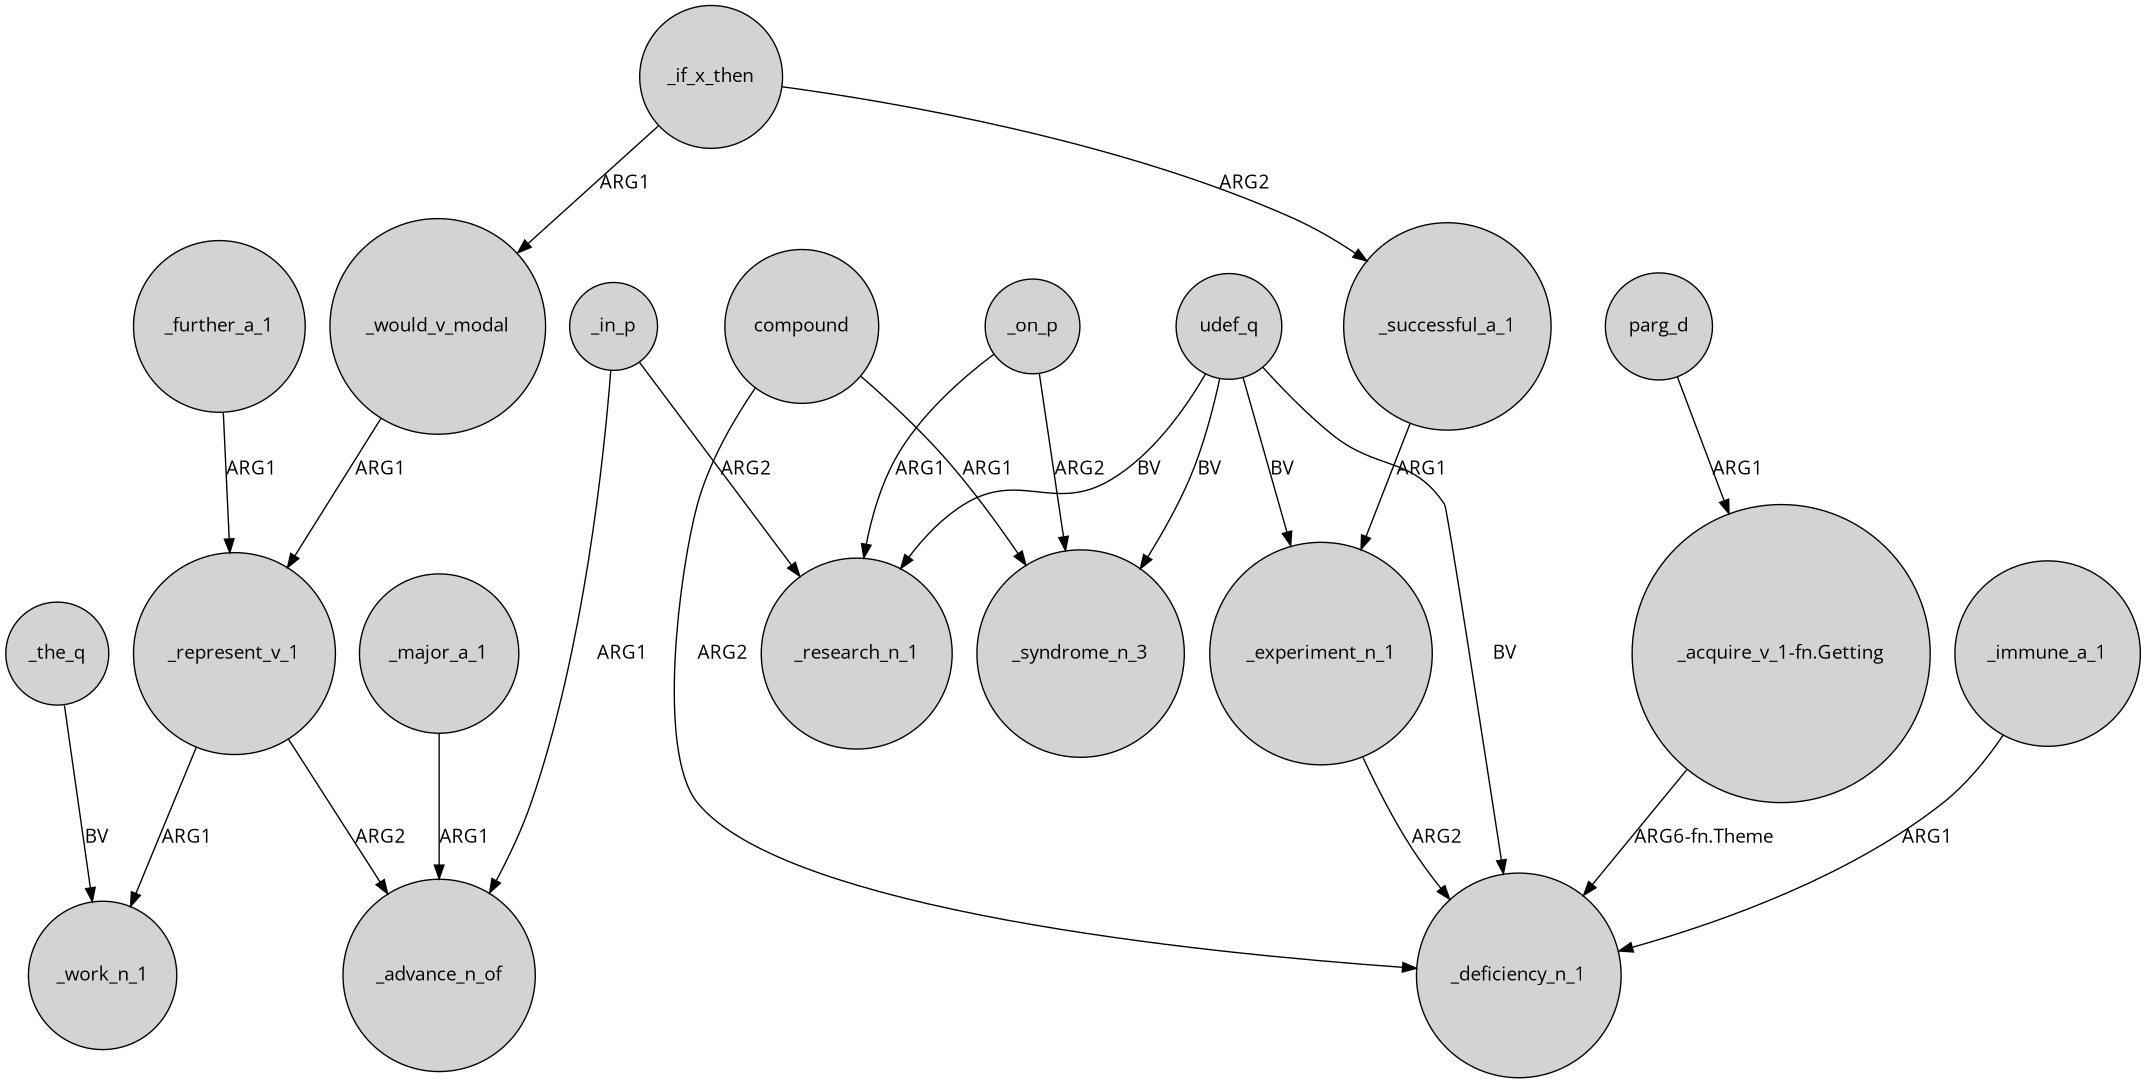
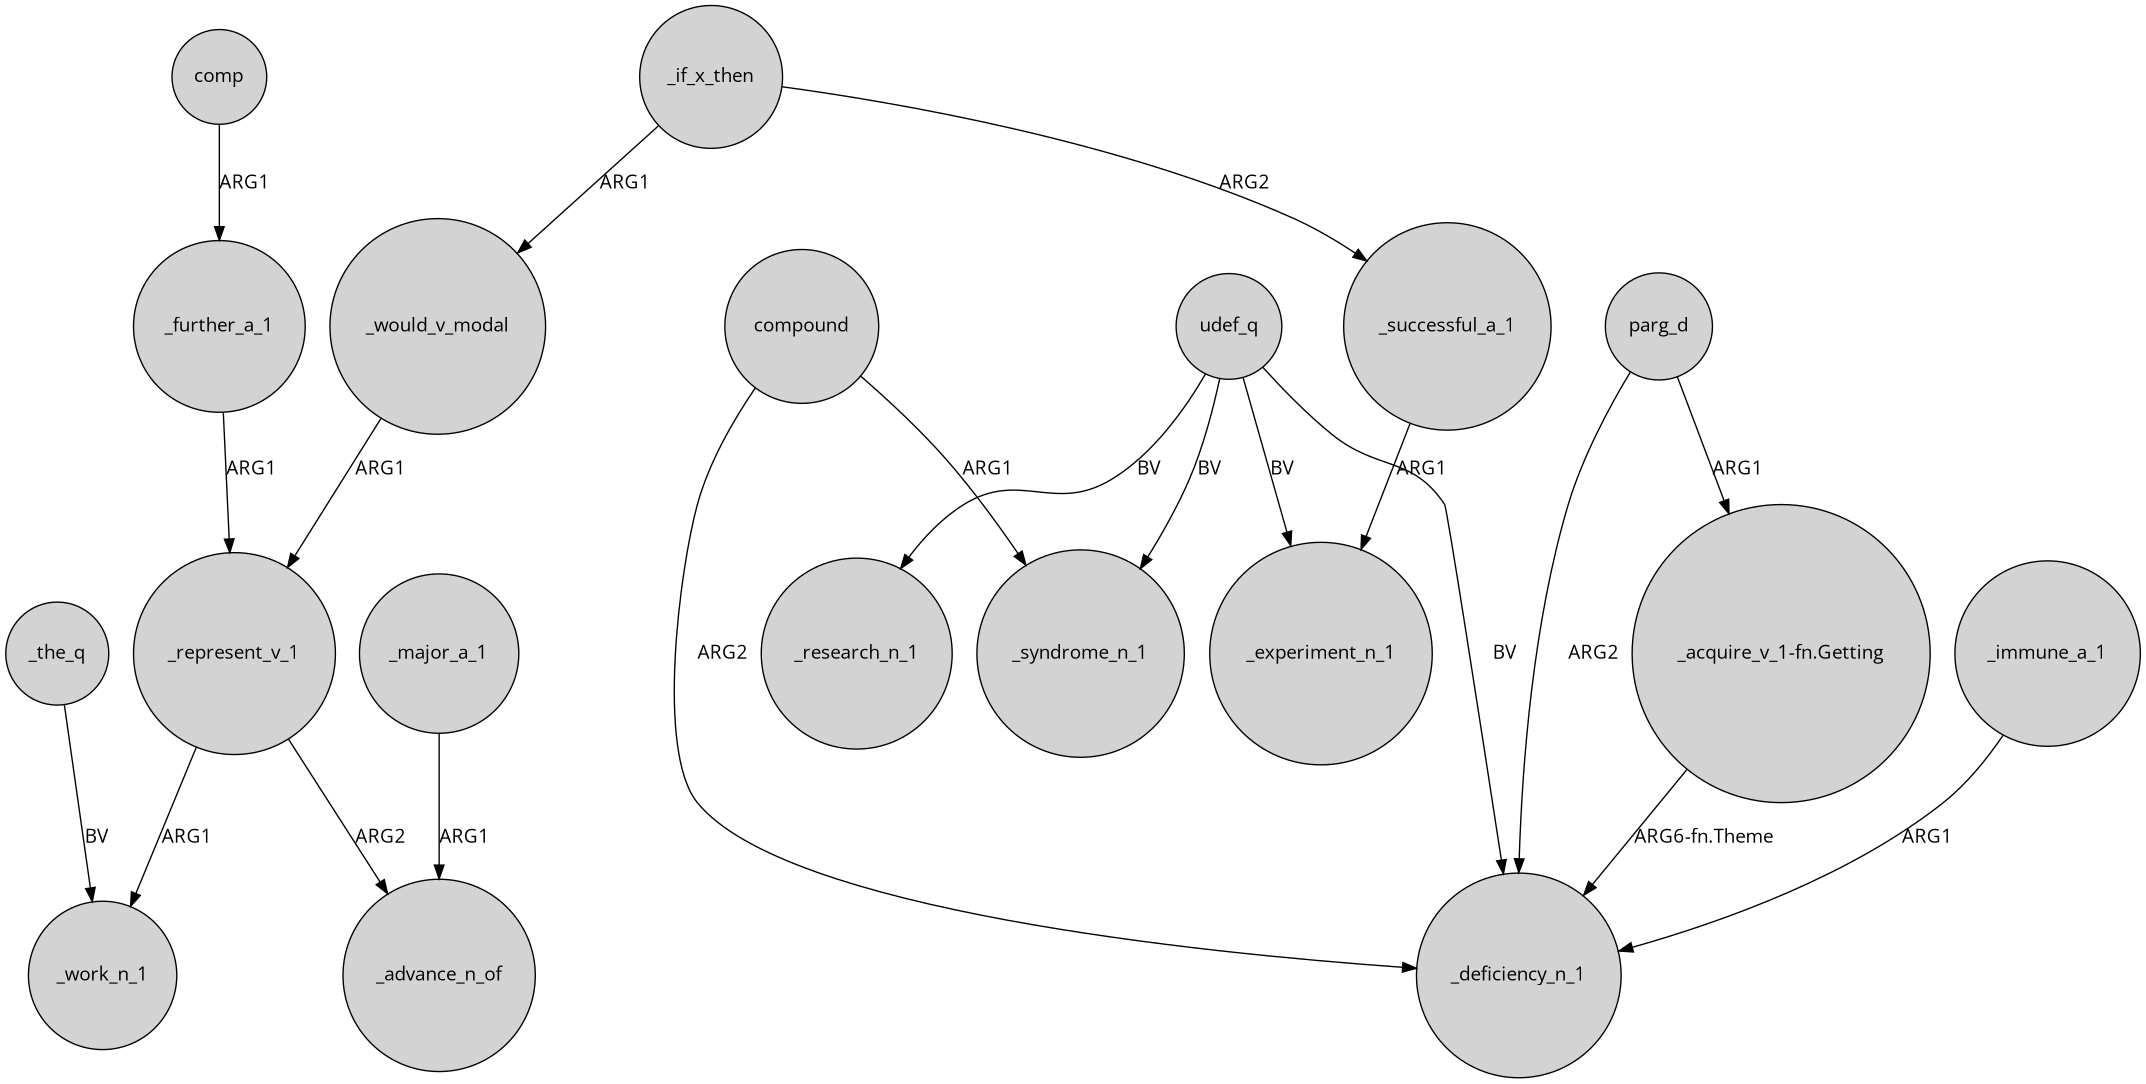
node "comp": added
node "_in_p": removed
node "_on_p": removed
node "_syndrome_n_3": label "_syndrome_n_3" -> "_syndrome_n_1"
edge "_experiment_n_1" -> "_deficiency_n_1": now "parg_d" -> "_deficiency_n_1"
